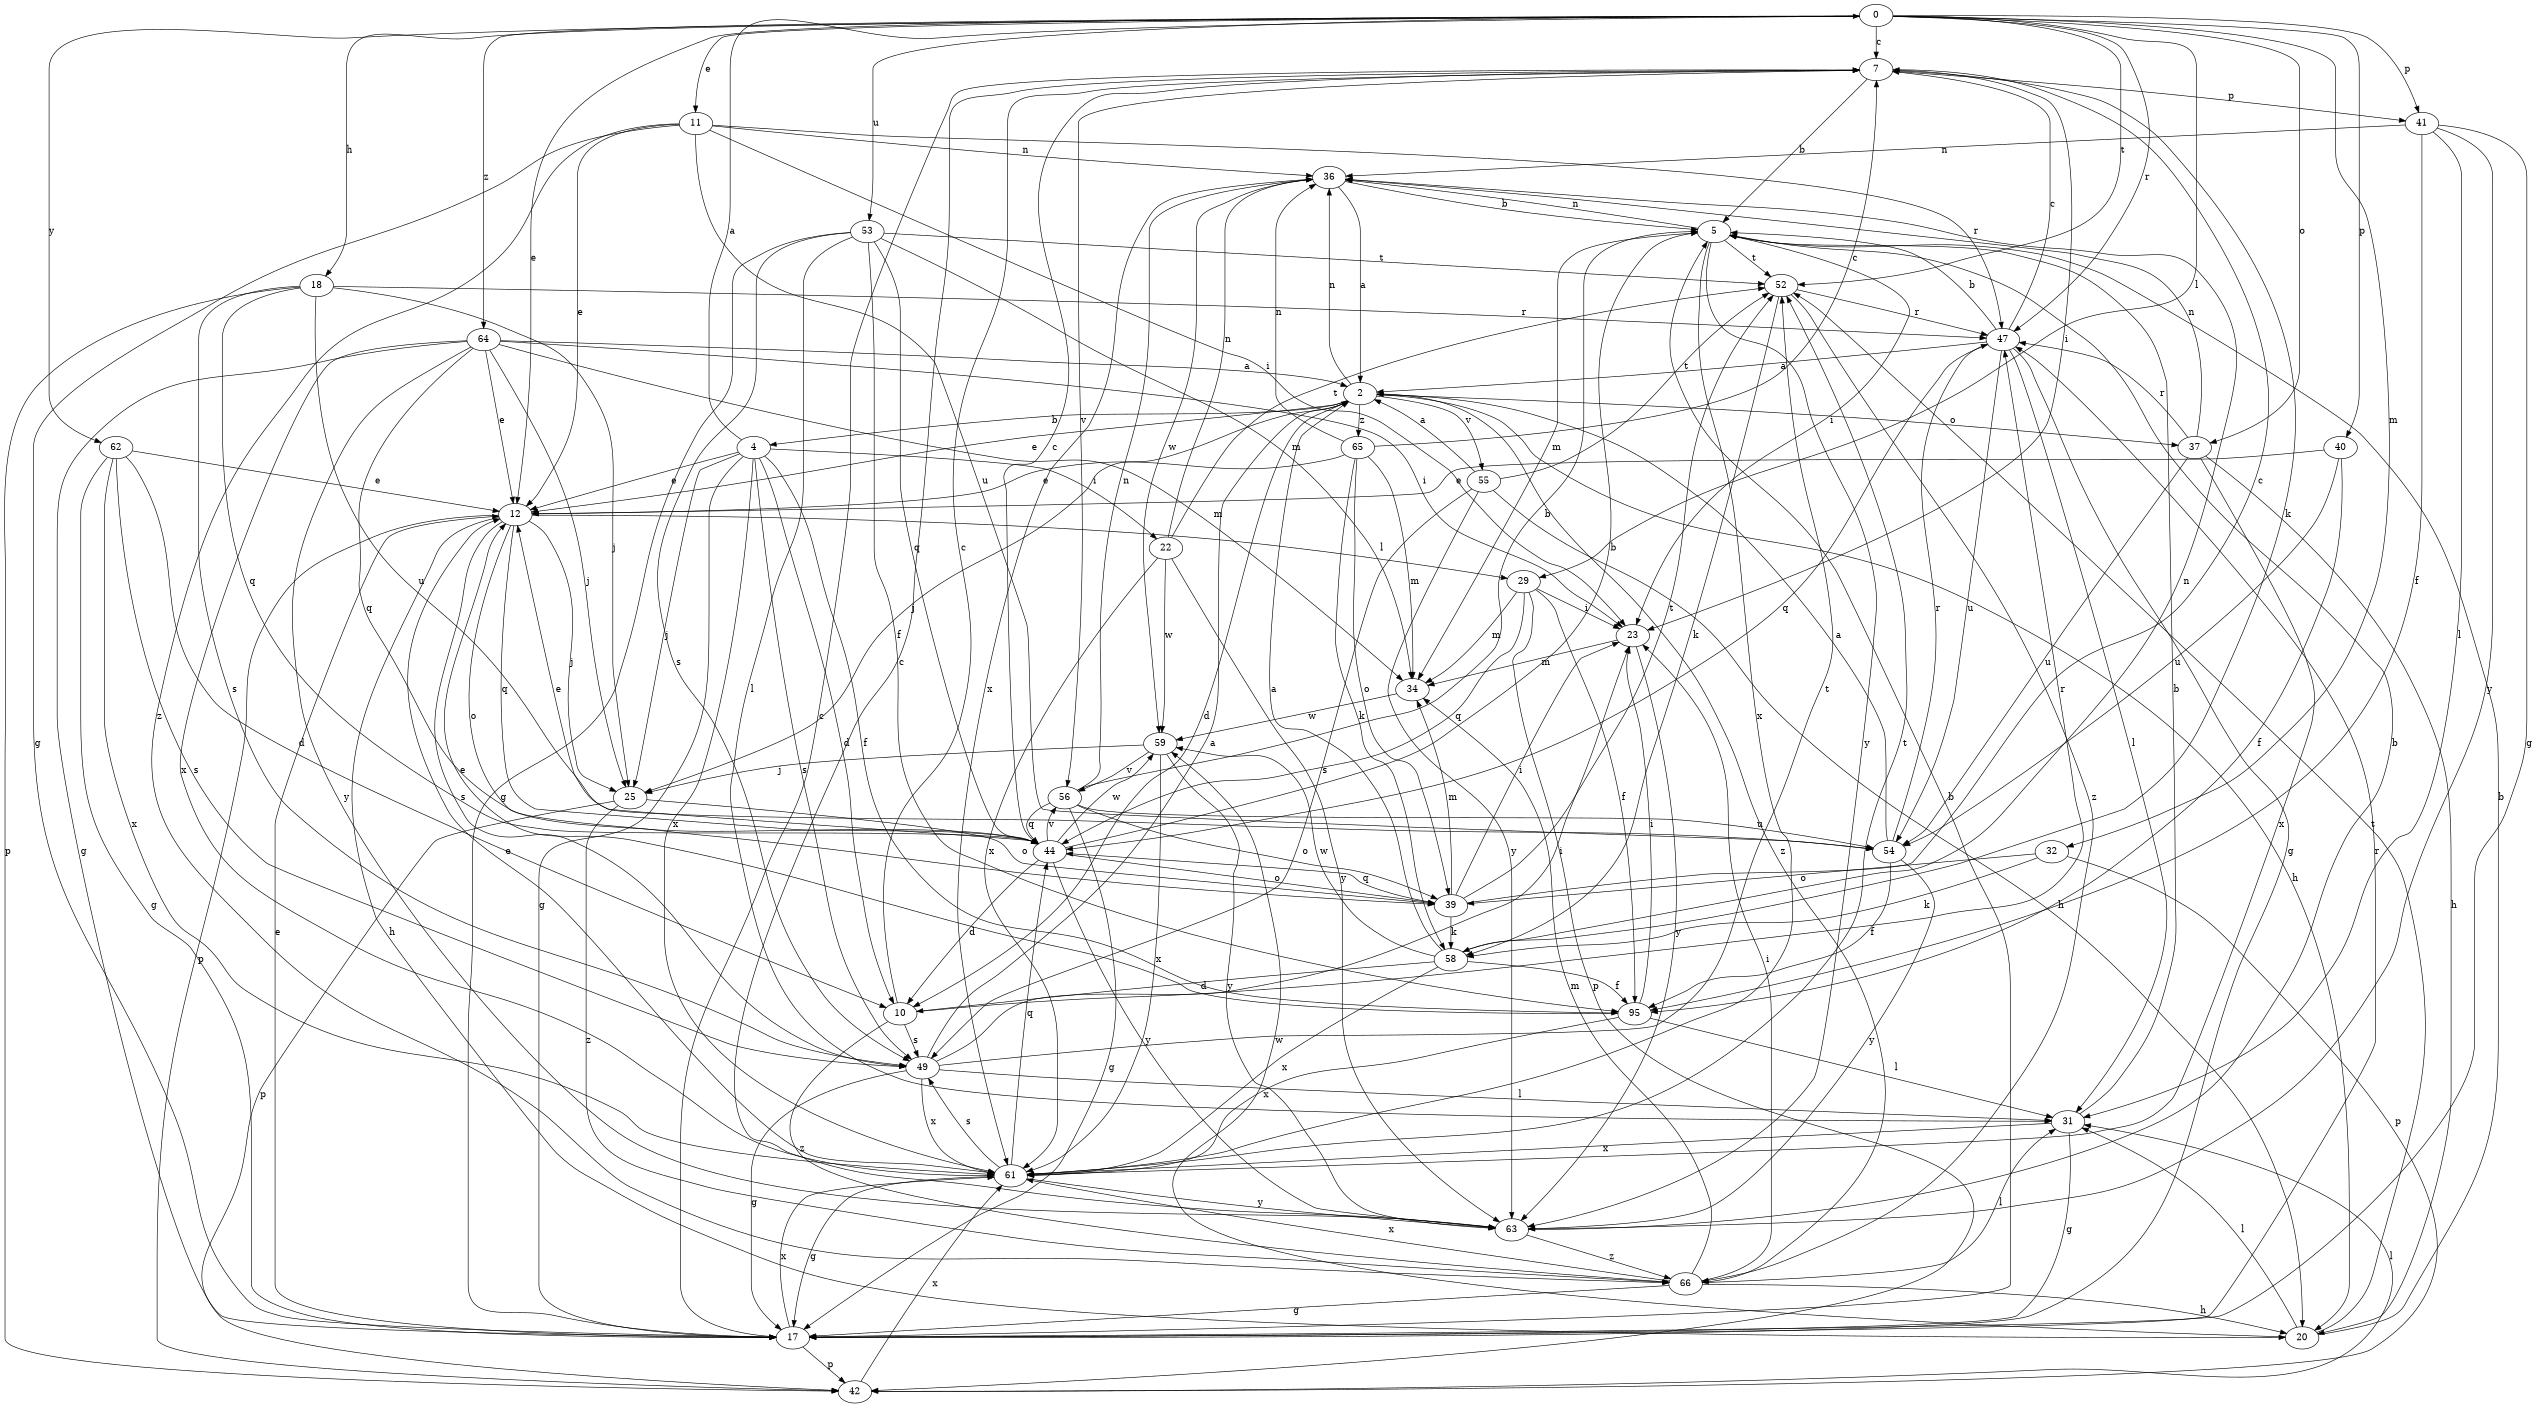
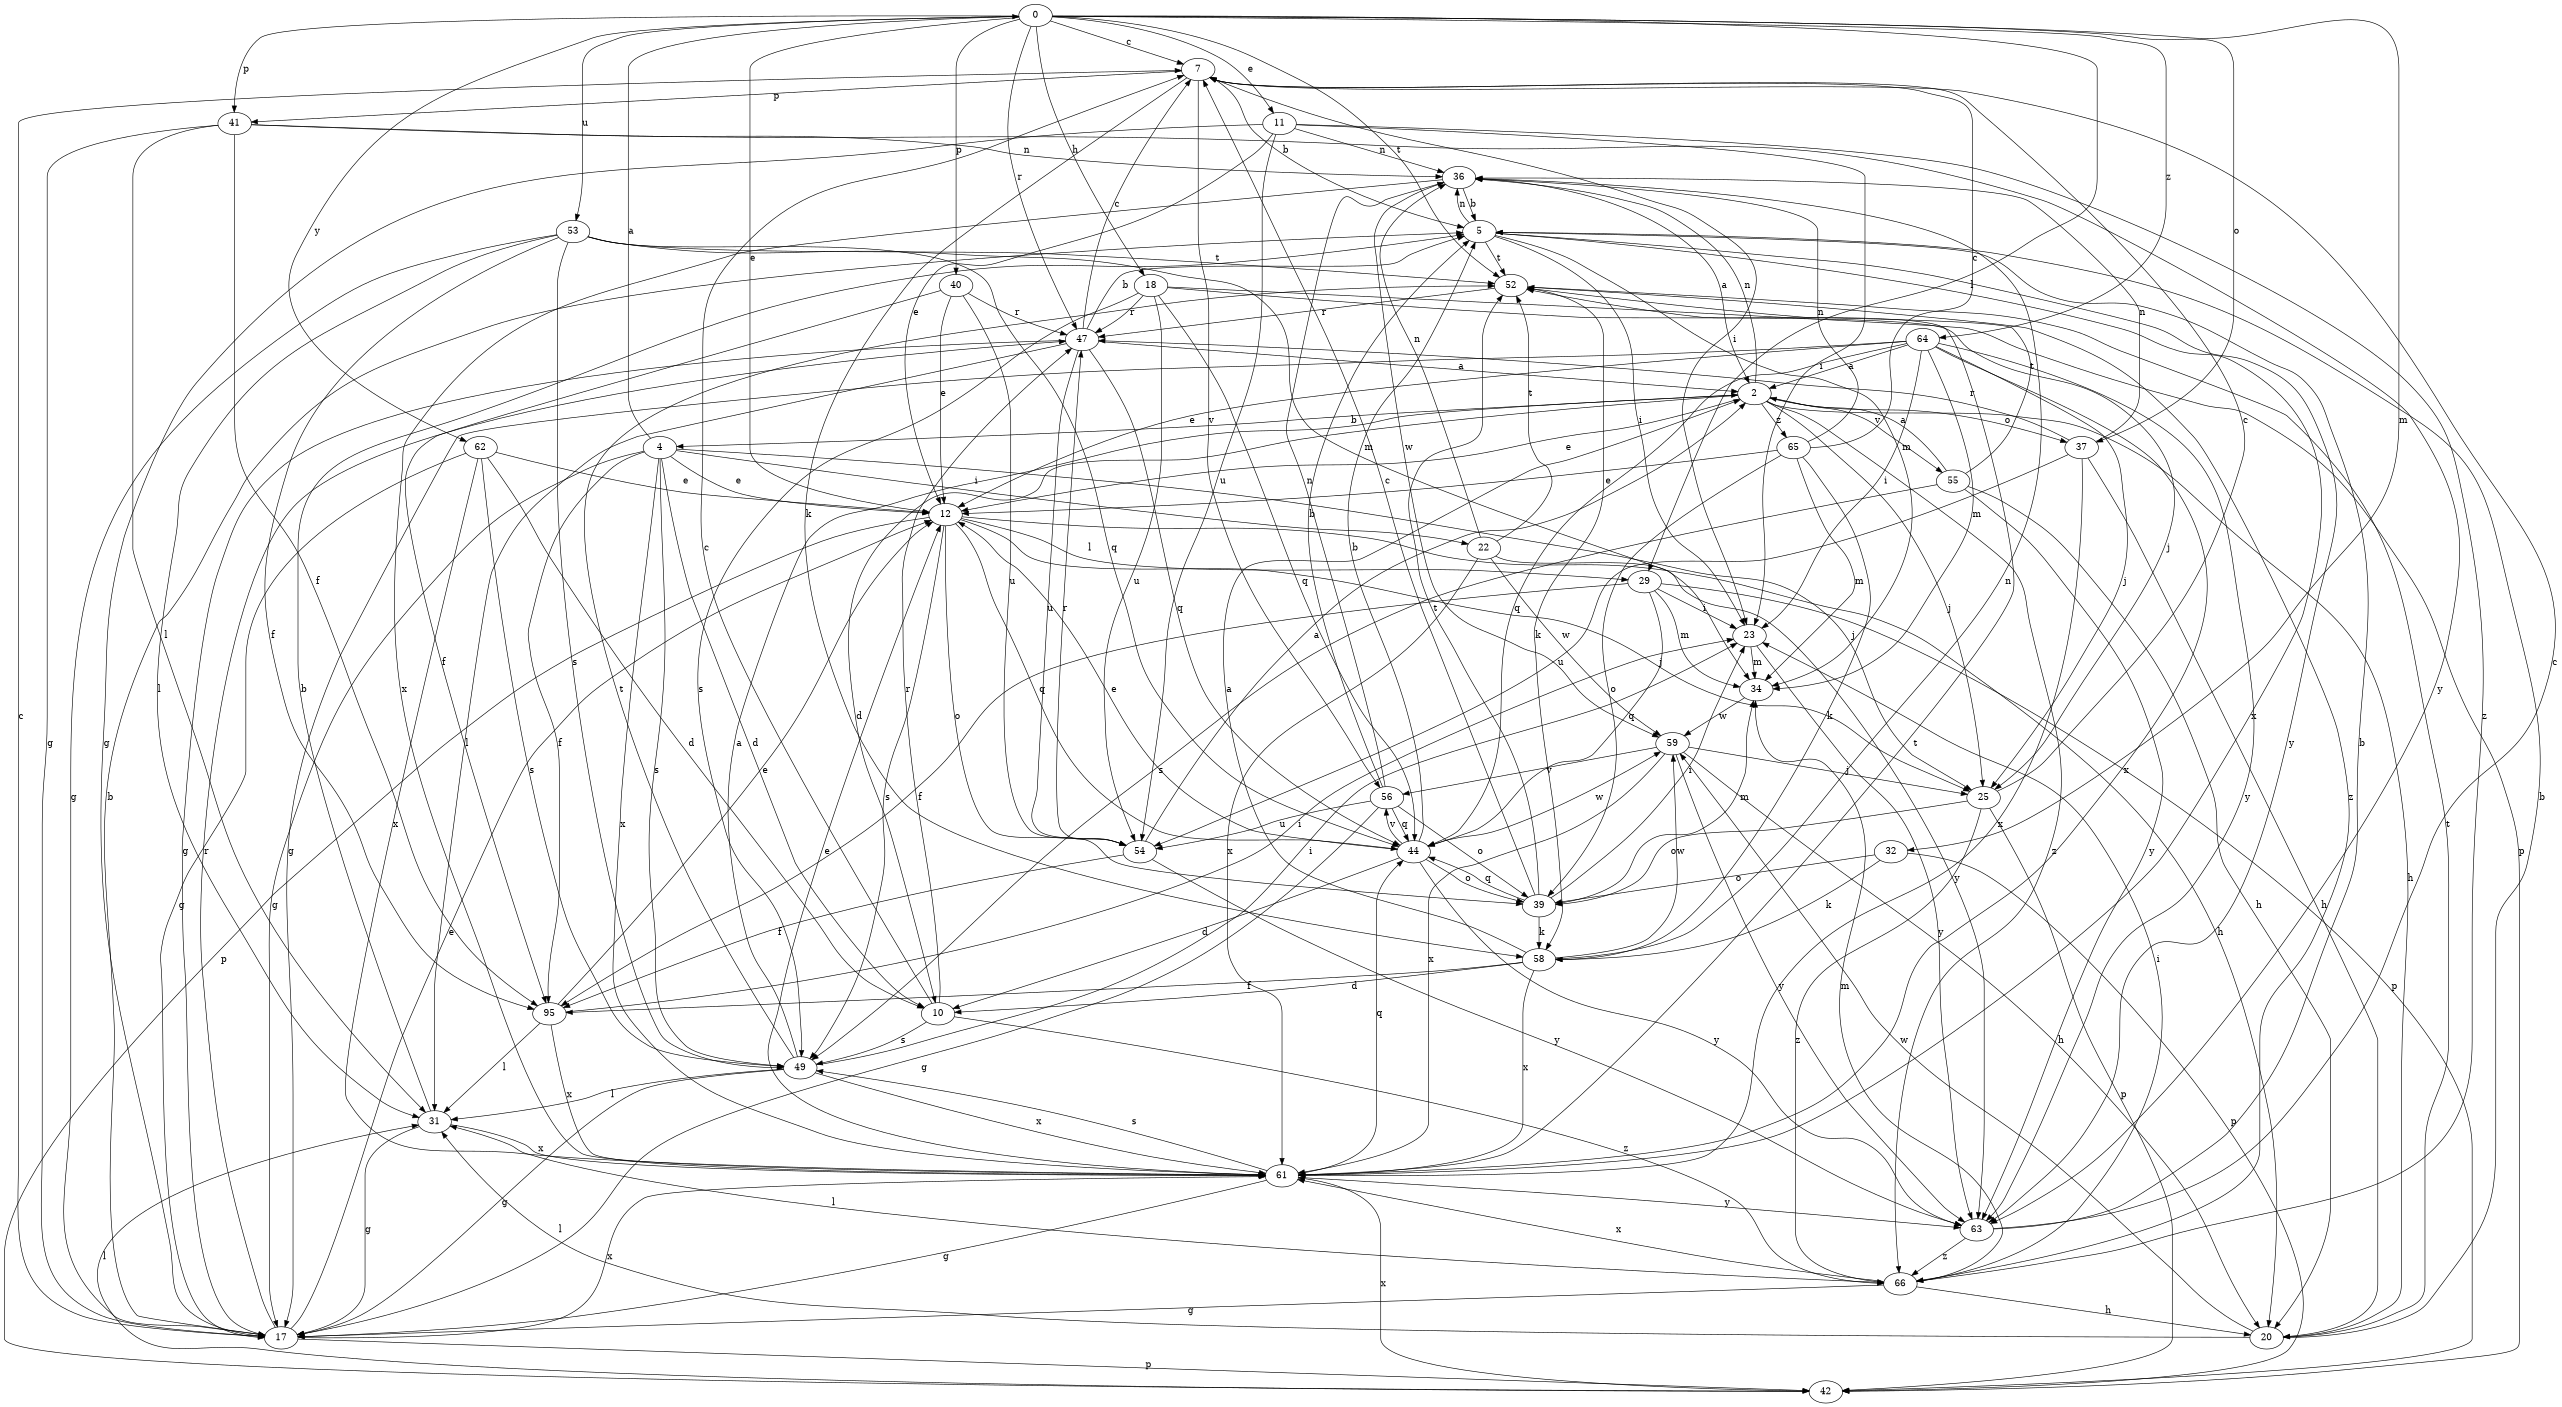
edge "44" -> "7": now "25" -> "7"
edge "11" -> "47": now "40" -> "47"
edge "59" -> "20": added, label "h"
